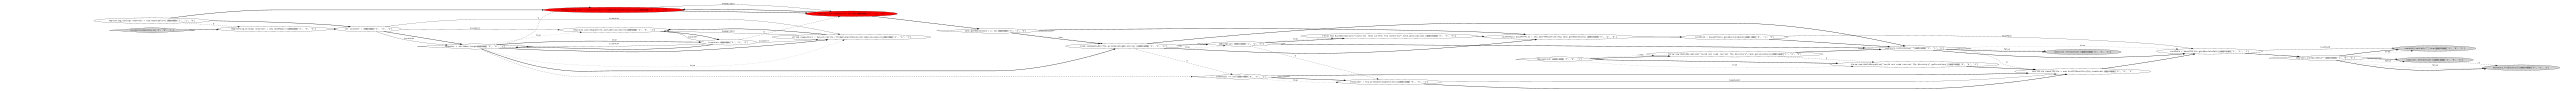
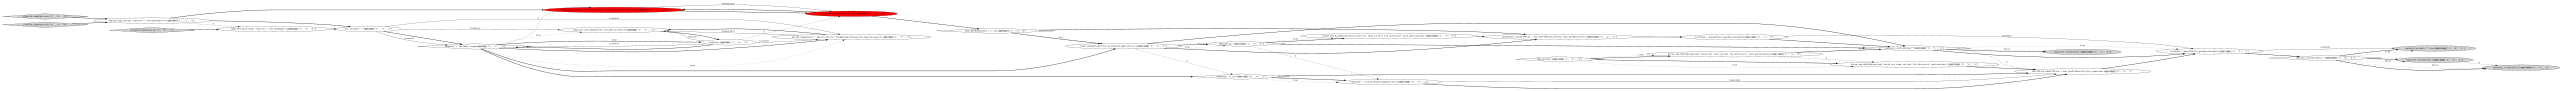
node "checkIncludePatterns['1', '0', '0']": added
node "checkIncludePatterns['0', '1', '0']": added
edge "icounter < includes.length@@@5@@@['1', '0', '1']" -> "remotedir == null@@@10@@@['0', '0', '1']": style dashed -> bold
